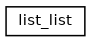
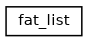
node "list_list": label "list_list" -> "fat_list"
